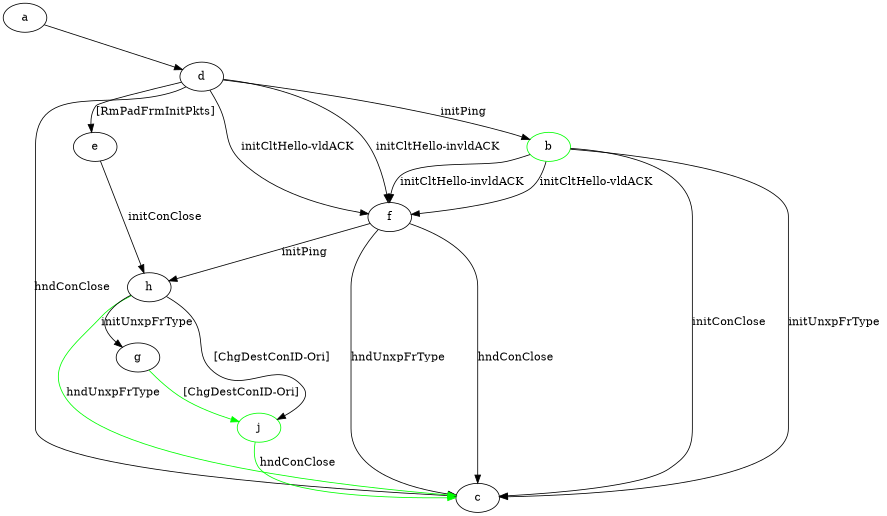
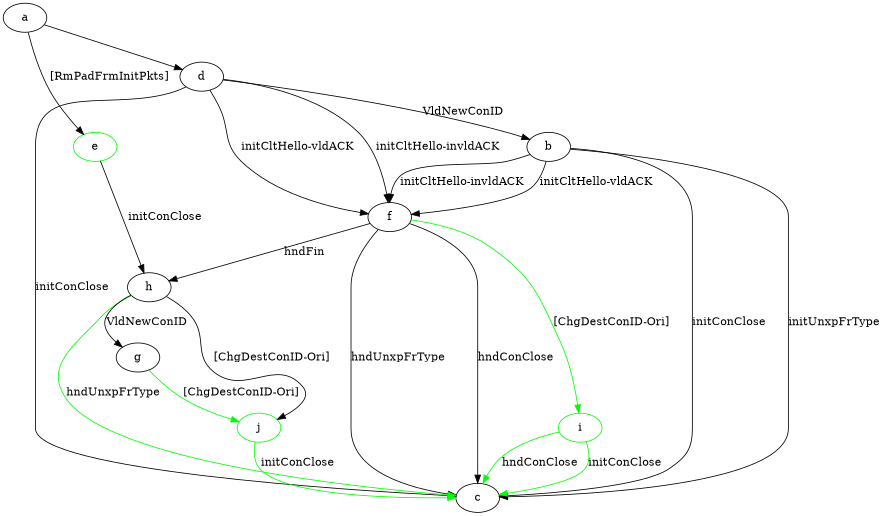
edge "d" -> "e": now "a" -> "e"
edge "d" -> "b": label "initPing " -> "VldNewConID "
node "e": color black -> green
node "b": color green -> black
edge "f" -> "h": label "initPing " -> "hndFin "
edge "d" -> "c": label "hndConClose " -> "initConClose "
edge "h" -> "g": label "initUnxpFrType " -> "VldNewConID "
node "i": added
edge "j" -> "c": label "hndConClose " -> "initConClose "
